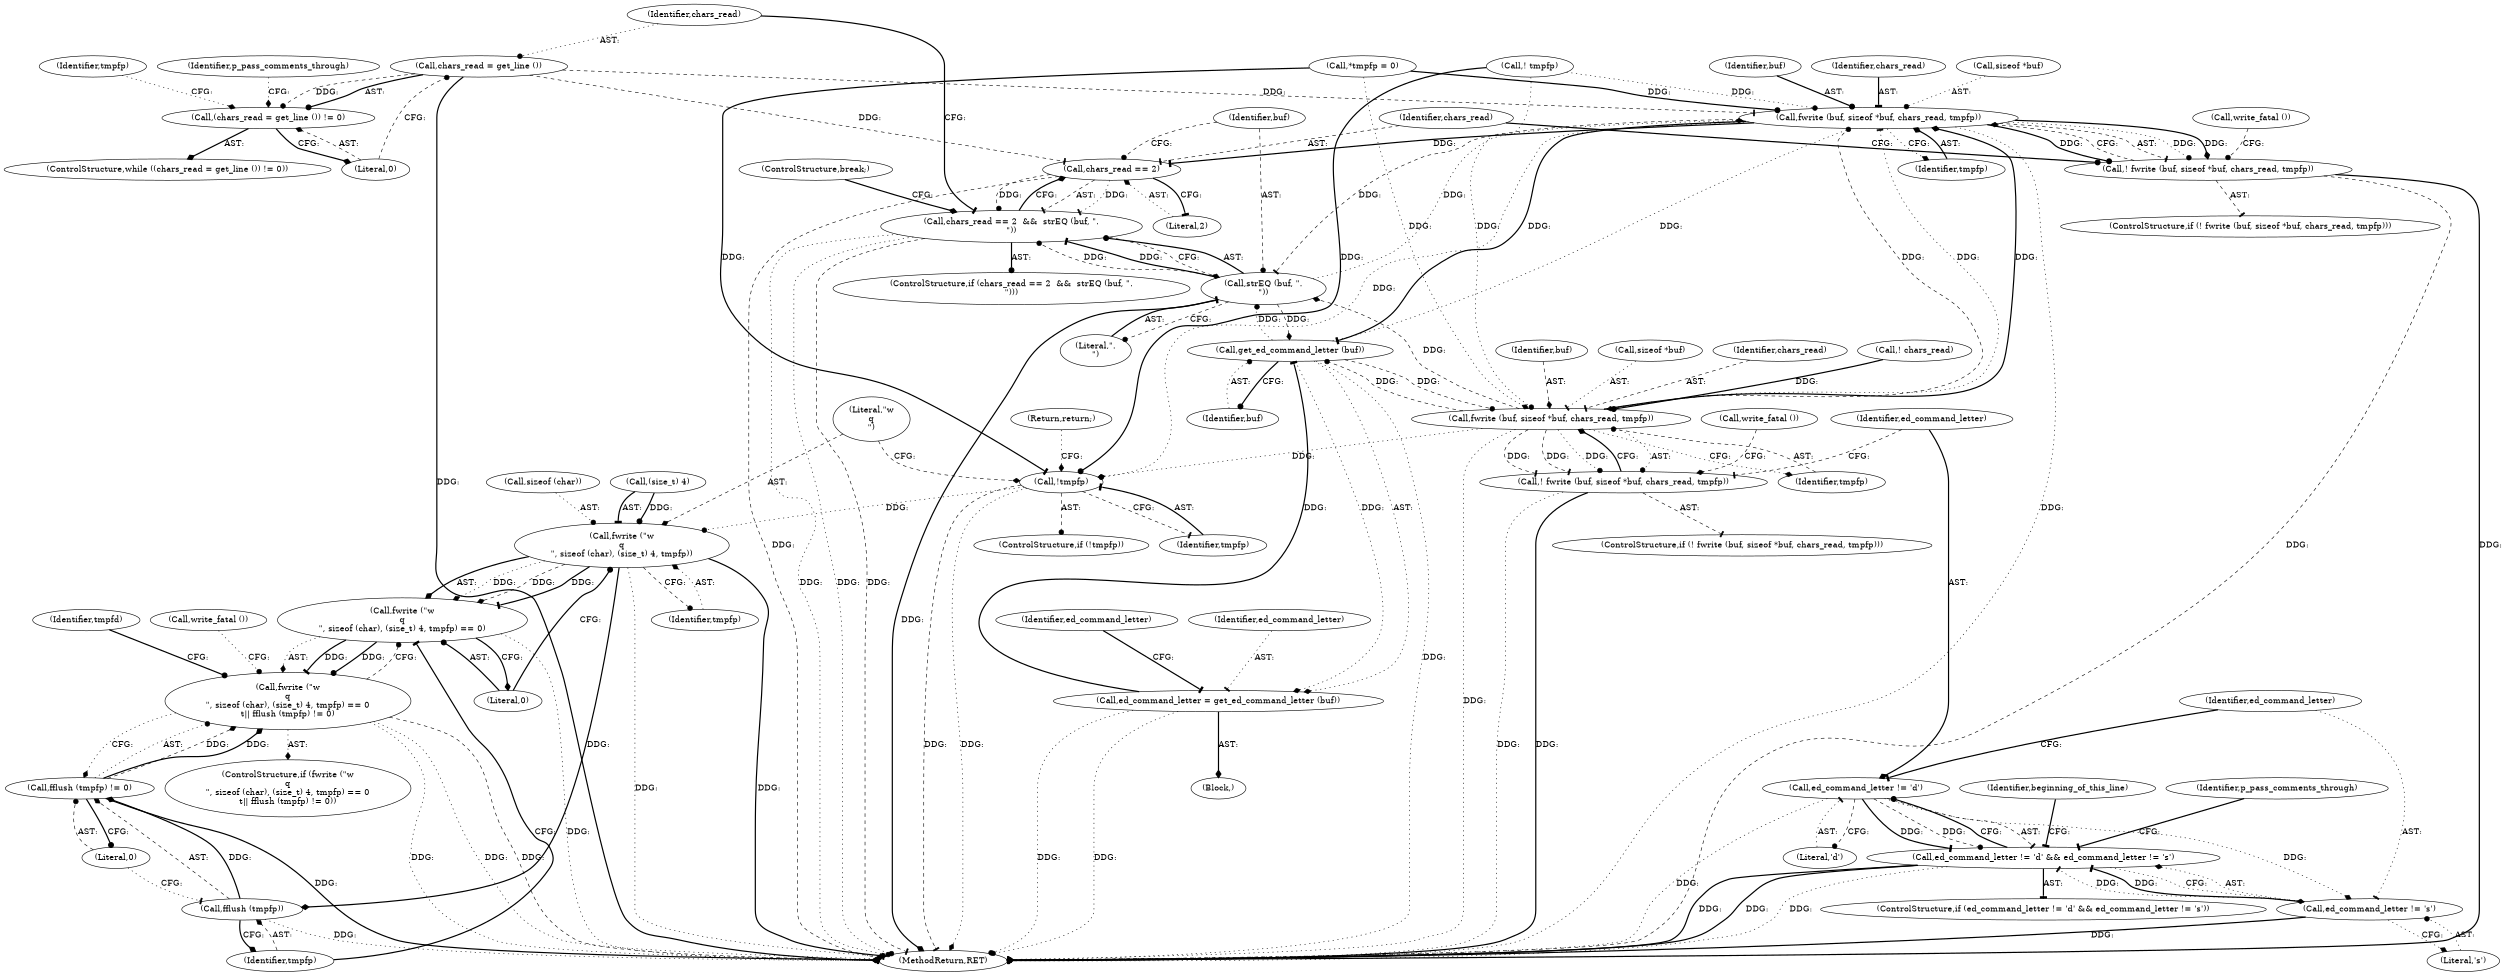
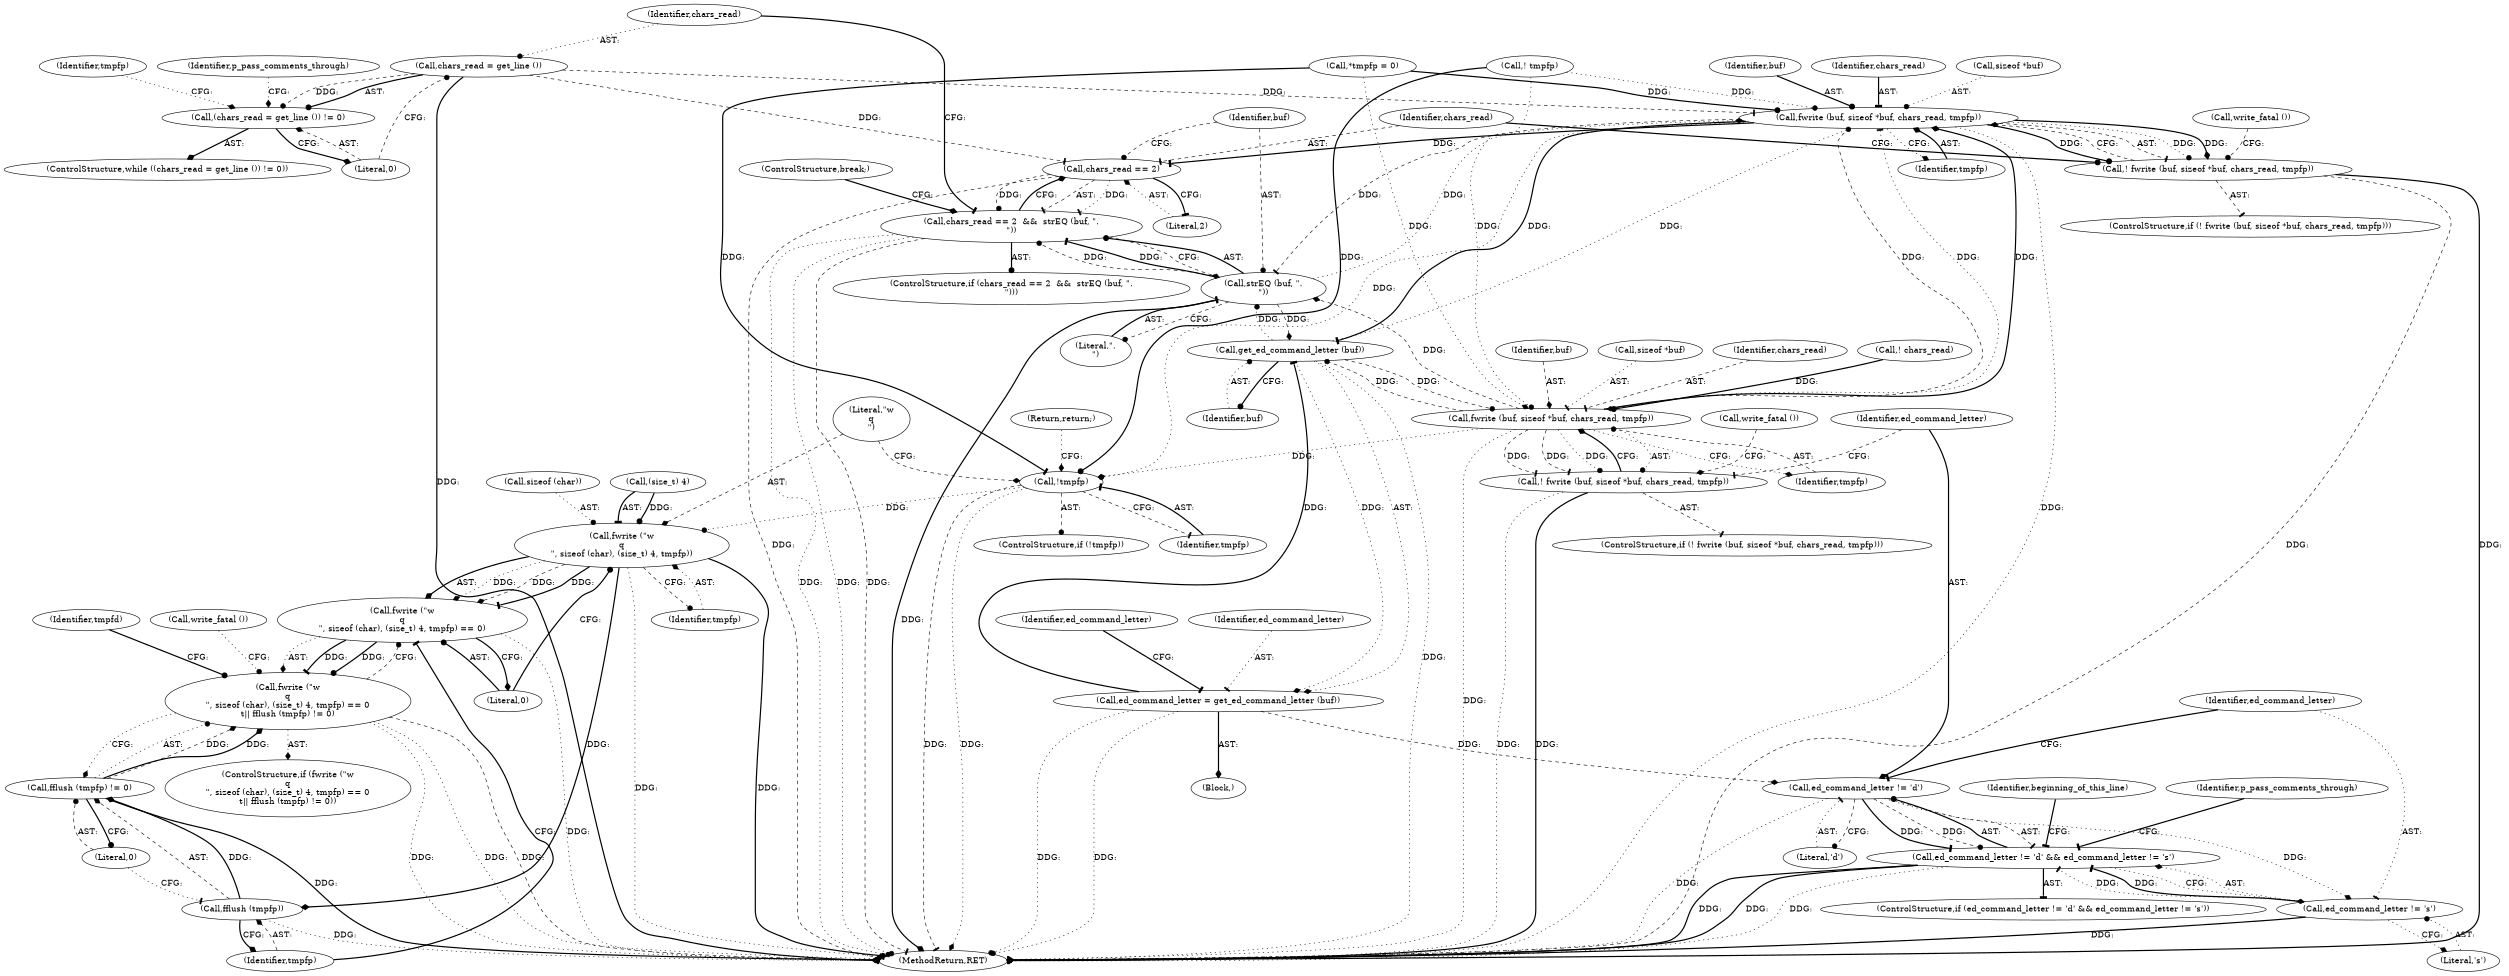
edge "(Call,ed_command_letter = get_ed_command_letter (buf))" -> "(Call,ed_command_letter != 'd')": added, label "DDG:"
edge "(Call,ed_command_letter != 'd' && ed_command_letter != 's')" -> "(Call,ed_command_letter != 'd')": label "CFG: " -> "AST: "
